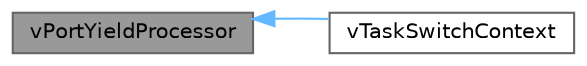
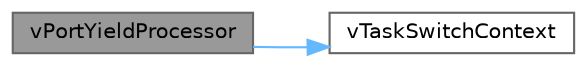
edge "vTaskSwitchContext" -> "vPortYieldProcessor": reversed
